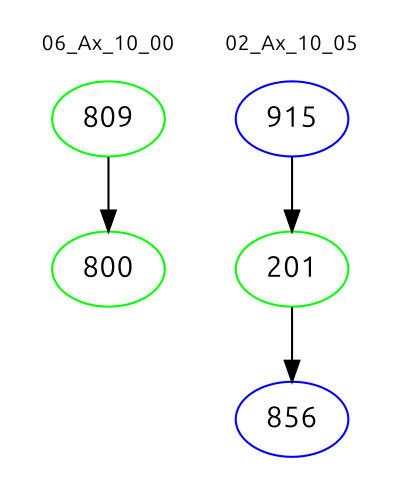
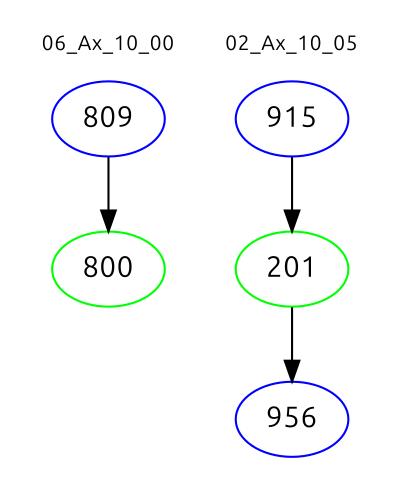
node "809": color green -> blue
node "856": label "856" -> "956"
